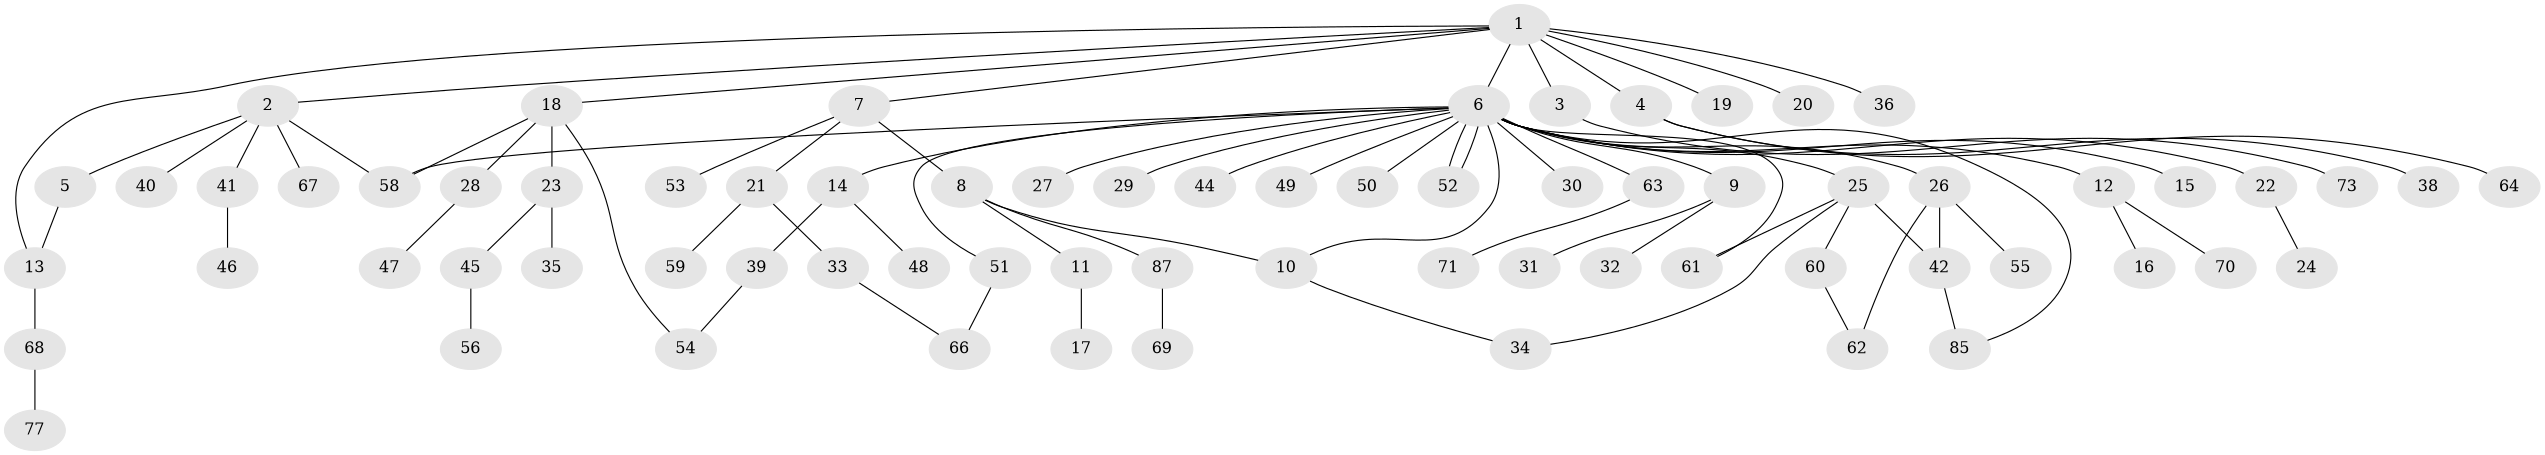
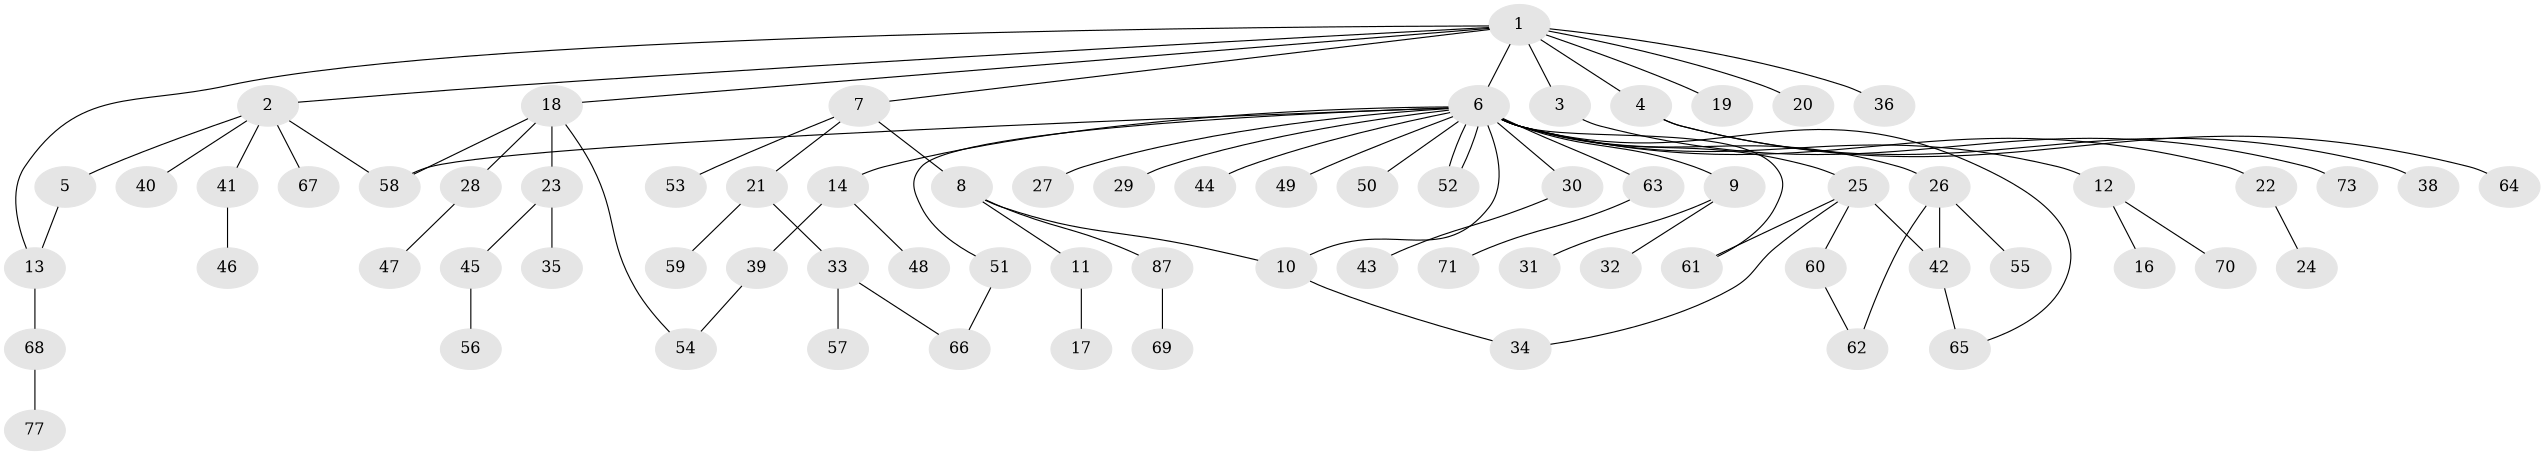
node "15": removed
node "43": added
node "57": added
node "85": label "85" -> "65"
